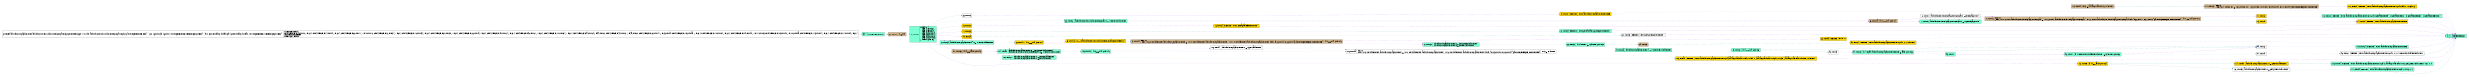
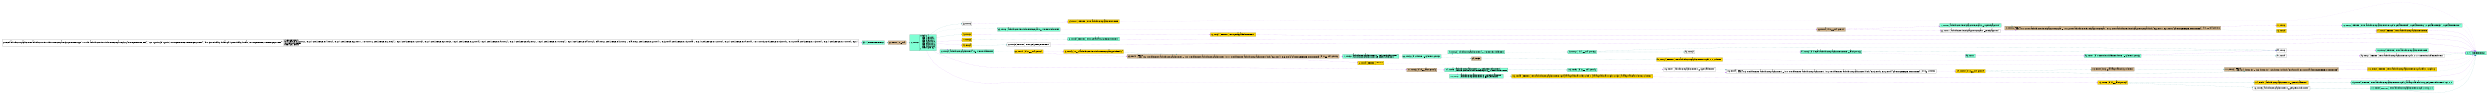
node "109: 0x00bd": added
